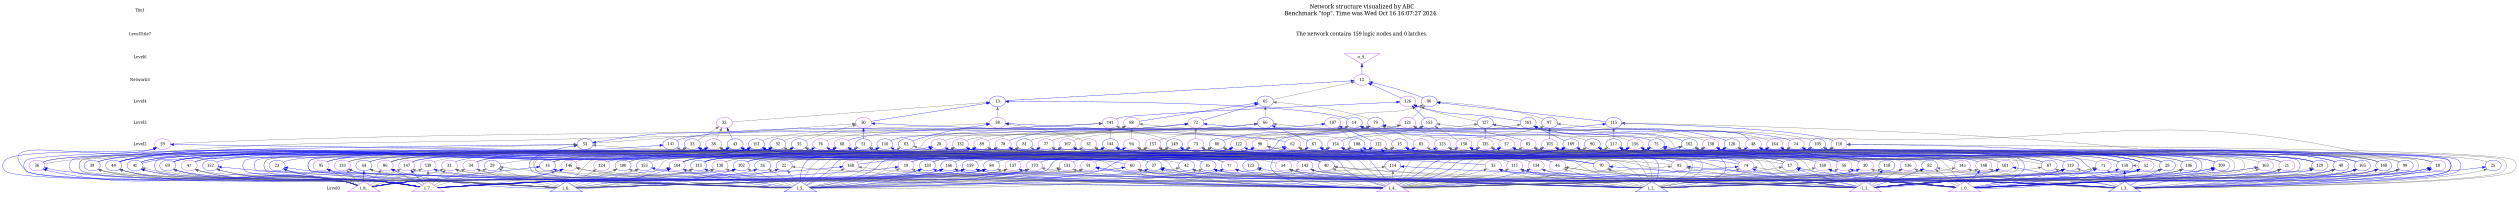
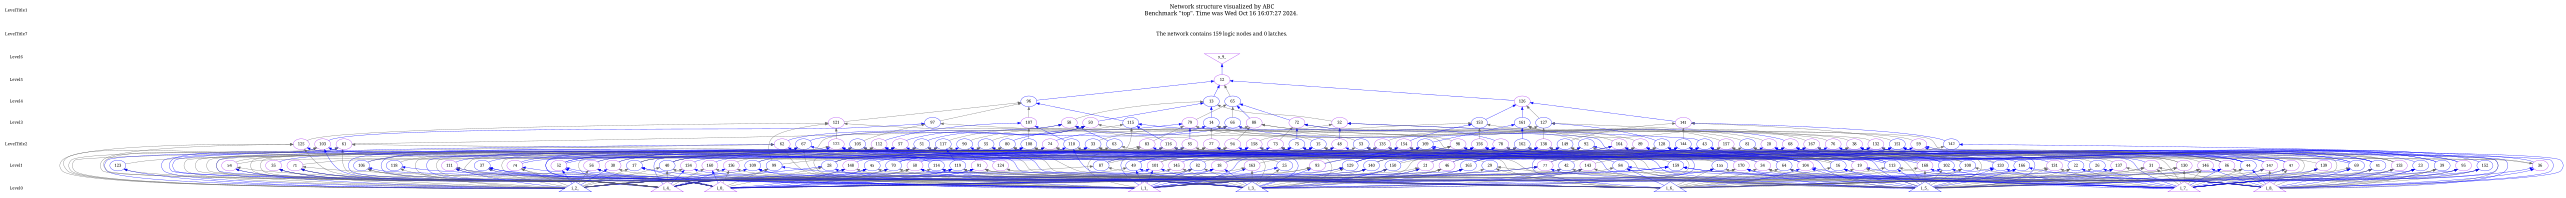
node "The1": label "The1" -> "LevelTitle1"
node "Network5": label "Network5" -> "Level5"
node "79": color blue -> purple
edge "48" -> "53": now "48" -> "32"
edge "36" -> "66": reversed
node "Level2": label "Level2" -> "LevelTitle2"
node "Level1": added
edge "52" -> "150": now "i_2_" -> "150"
edge "i_4_" -> "74": now "i_4_" -> "61"
